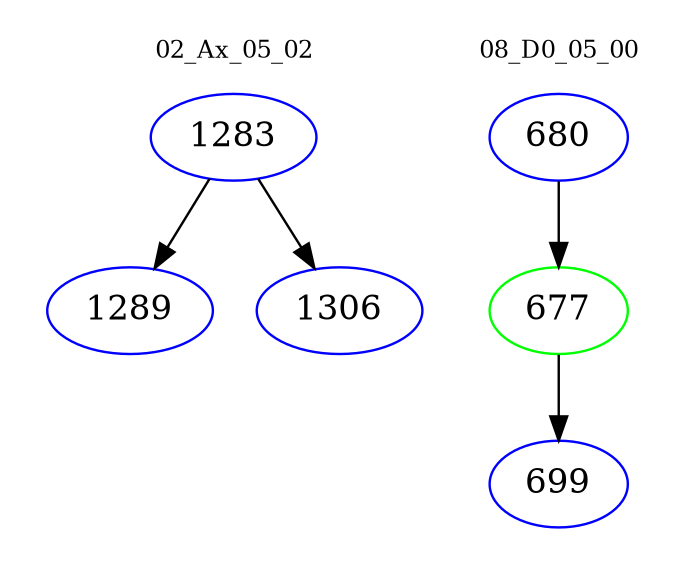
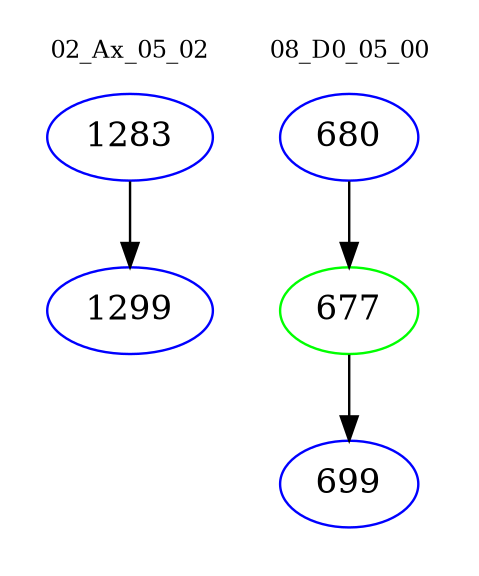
node "1289": label "1289" -> "1299"
node "1306": removed
